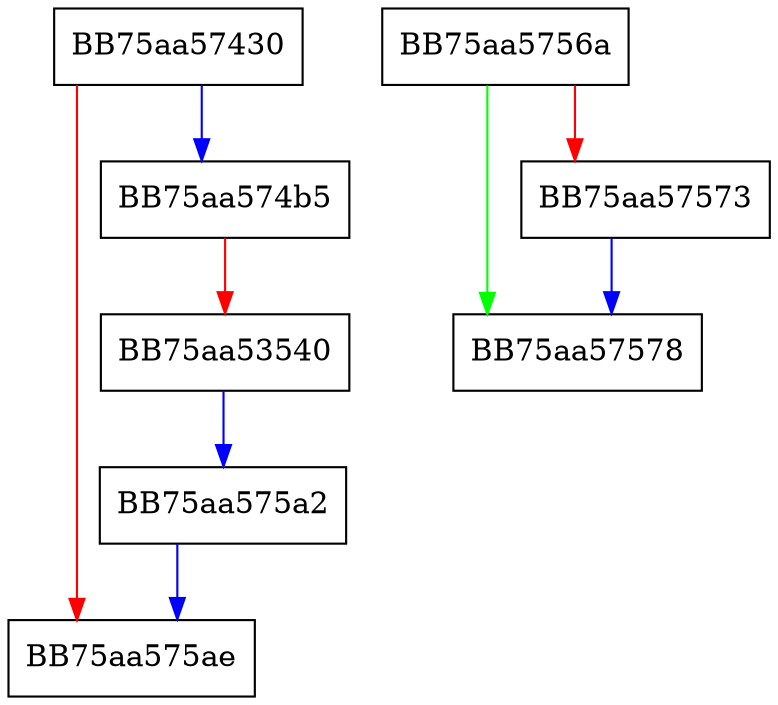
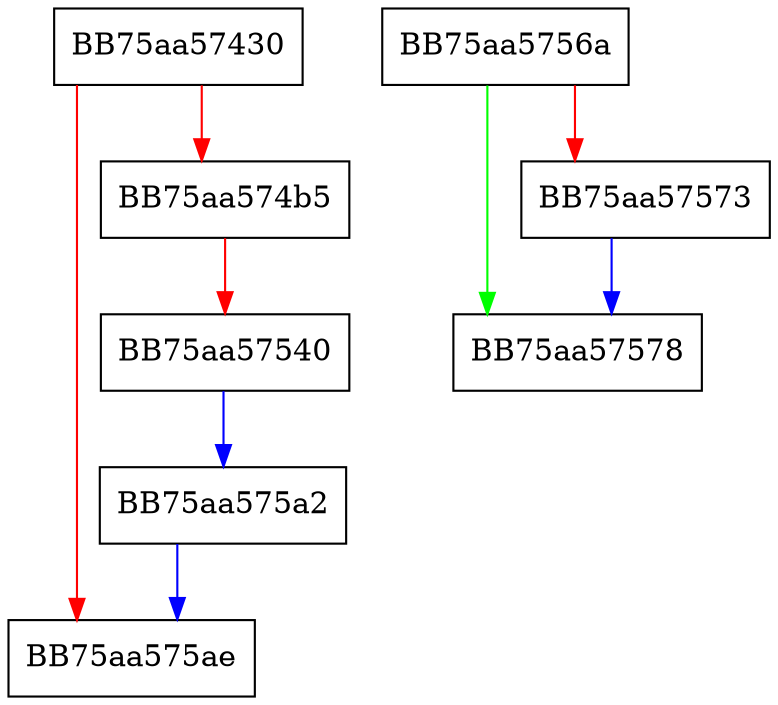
edge "BB75aa57430" -> "BB75aa574b5": color blue -> red
node "BB75aa53540": label "BB75aa53540" -> "BB75aa57540"
